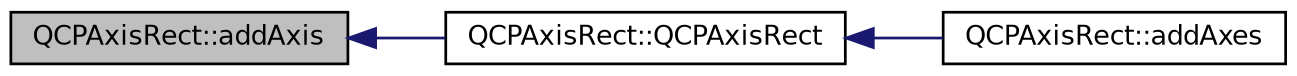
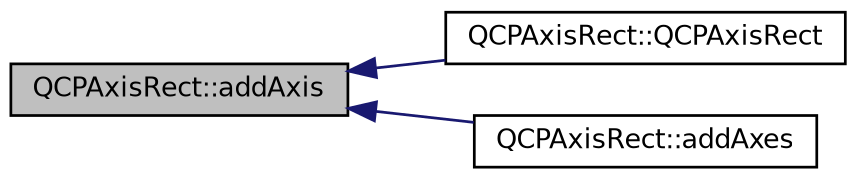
edge "QCPAxisRect::addAxes" -> "QCPAxisRect::QCPAxisRect": now "QCPAxisRect::addAxes" -> "QCPAxisRect::addAxis"
